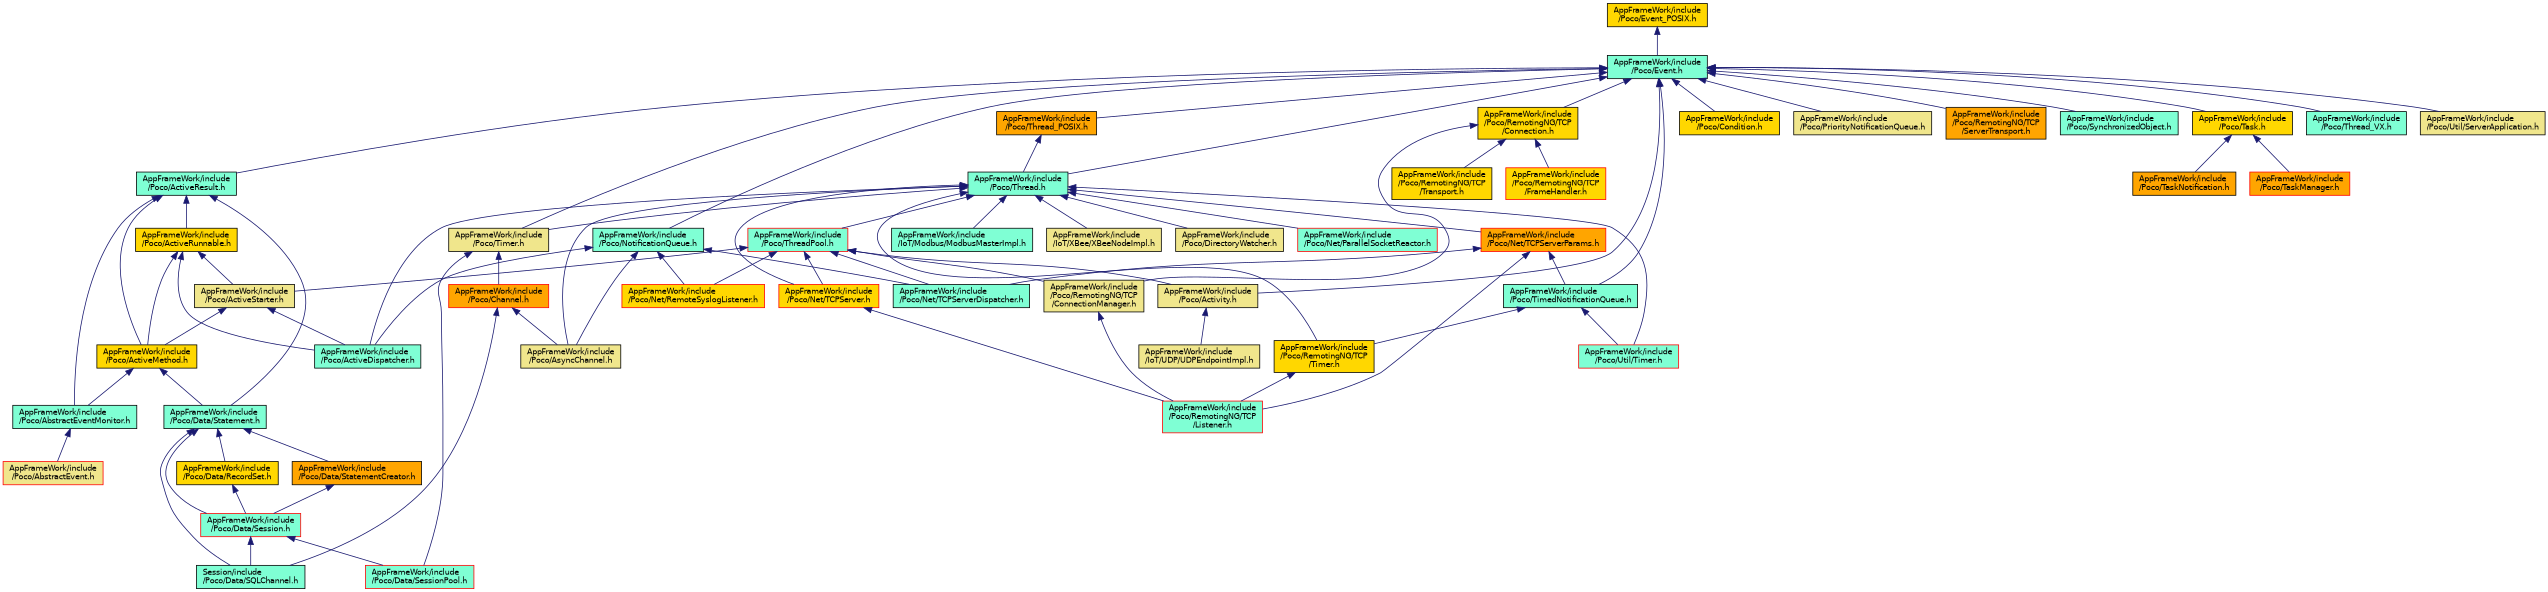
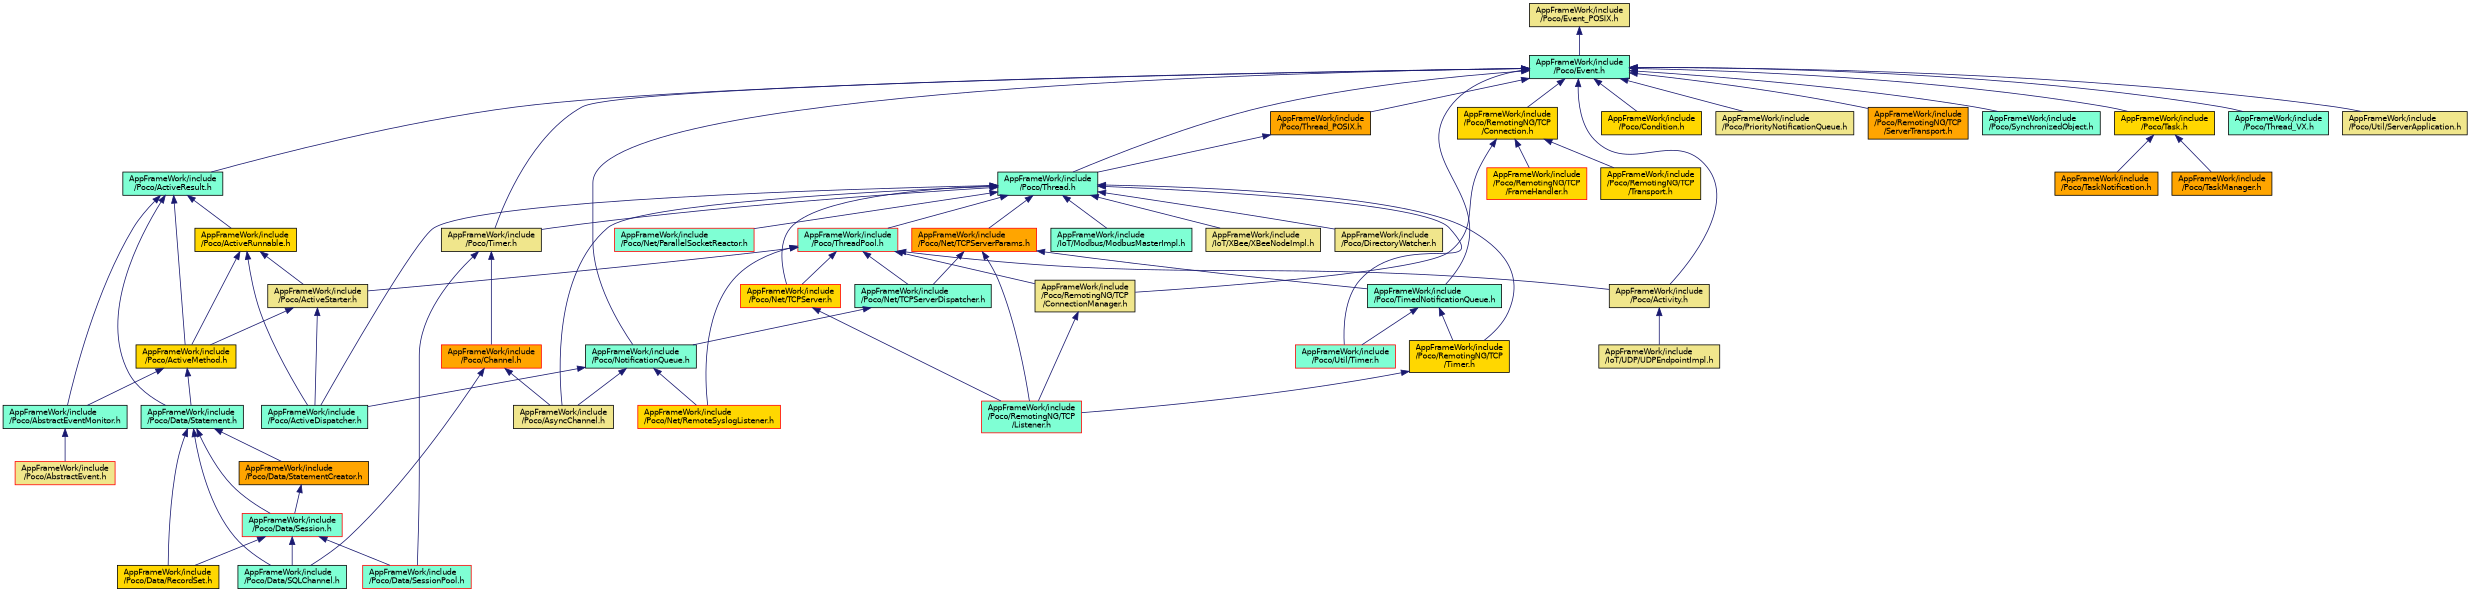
node "AppFrameWork/include /Poco/Event_POSIX.h": fillcolor gold -> khaki
node "AppFrameWork/include /Poco/TaskManager.h": color red -> black
edge "AppFrameWork/include /Poco/Net/TCPServerDispatcher.h" -> "AppFrameWork/include /Poco/NotificationQueue.h": reversed
edge "AppFrameWork/include /Poco/Data/Session.h" -> "AppFrameWork/include /Poco/Data/RecordSet.h": reversed
node "Session/include /Poco/Data/SQLChannel.h": label "Session/include /Poco/Data/SQLChannel.h" -> "AppFrameWork/include /Poco/Data/SQLChannel.h"
